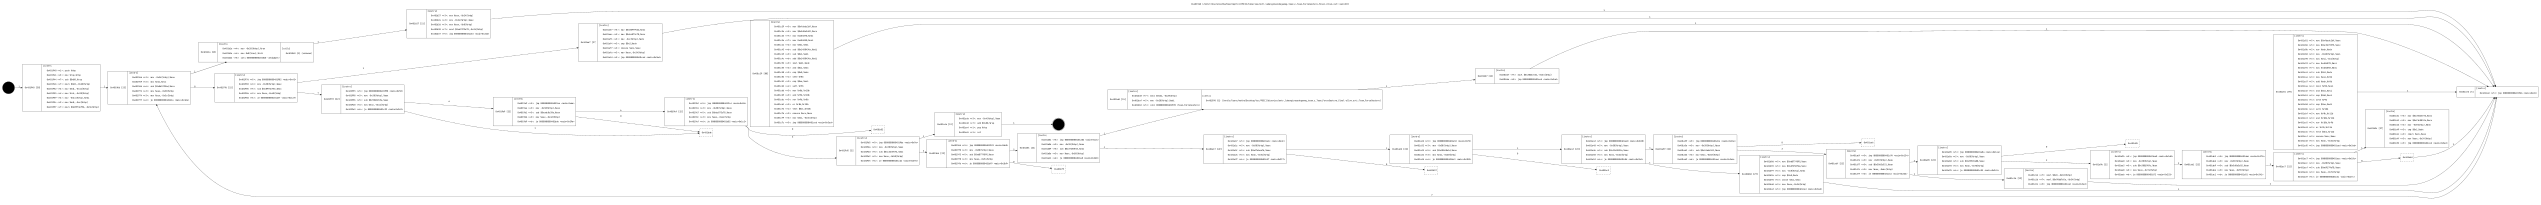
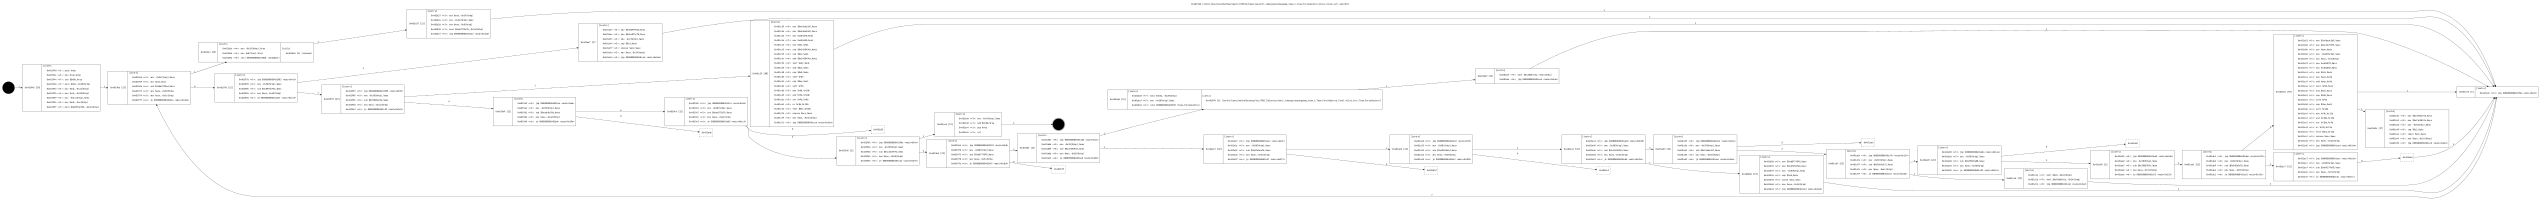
edge "0x401993 [22]" -> "0x401bde": now "0x401993 [22]" -> "0x401c29 [88]"
edge "0x401ab1 [22]" -> "0x401c81 [89]": added, label "1"
edge "0x401ac7 [22]" -> "0x401b3c [27]": now "0x401c81 [89]" -> "0x401b3c [27]"
